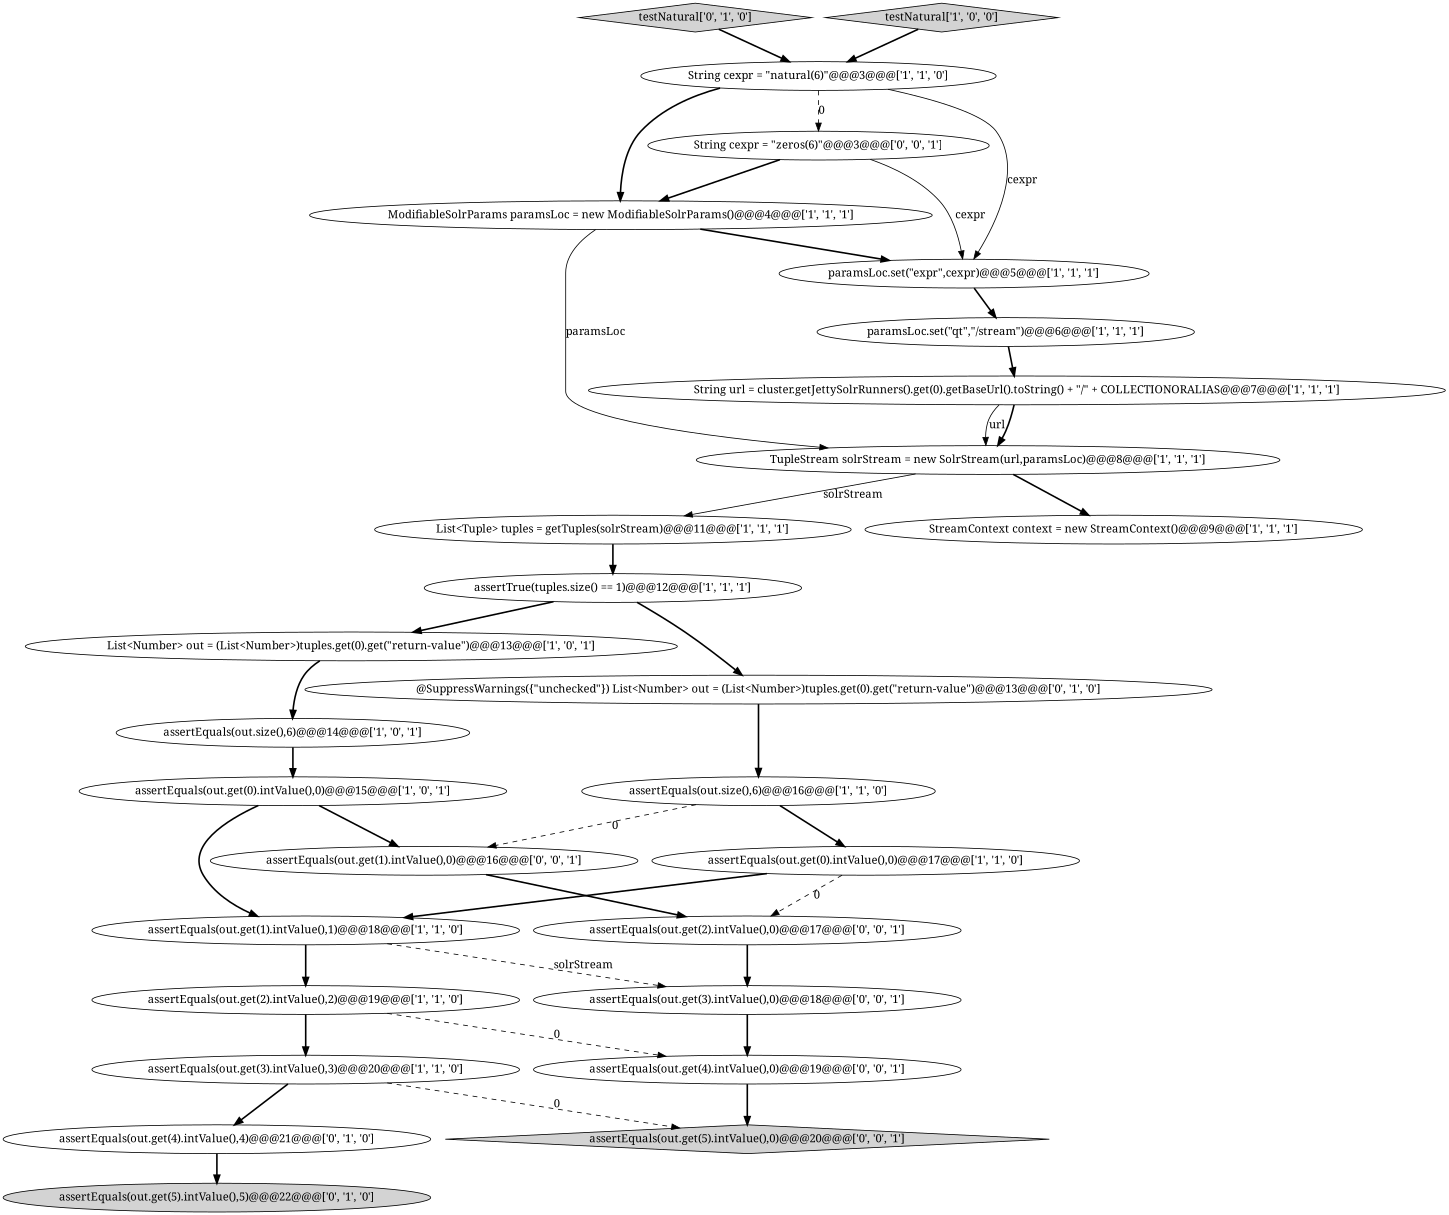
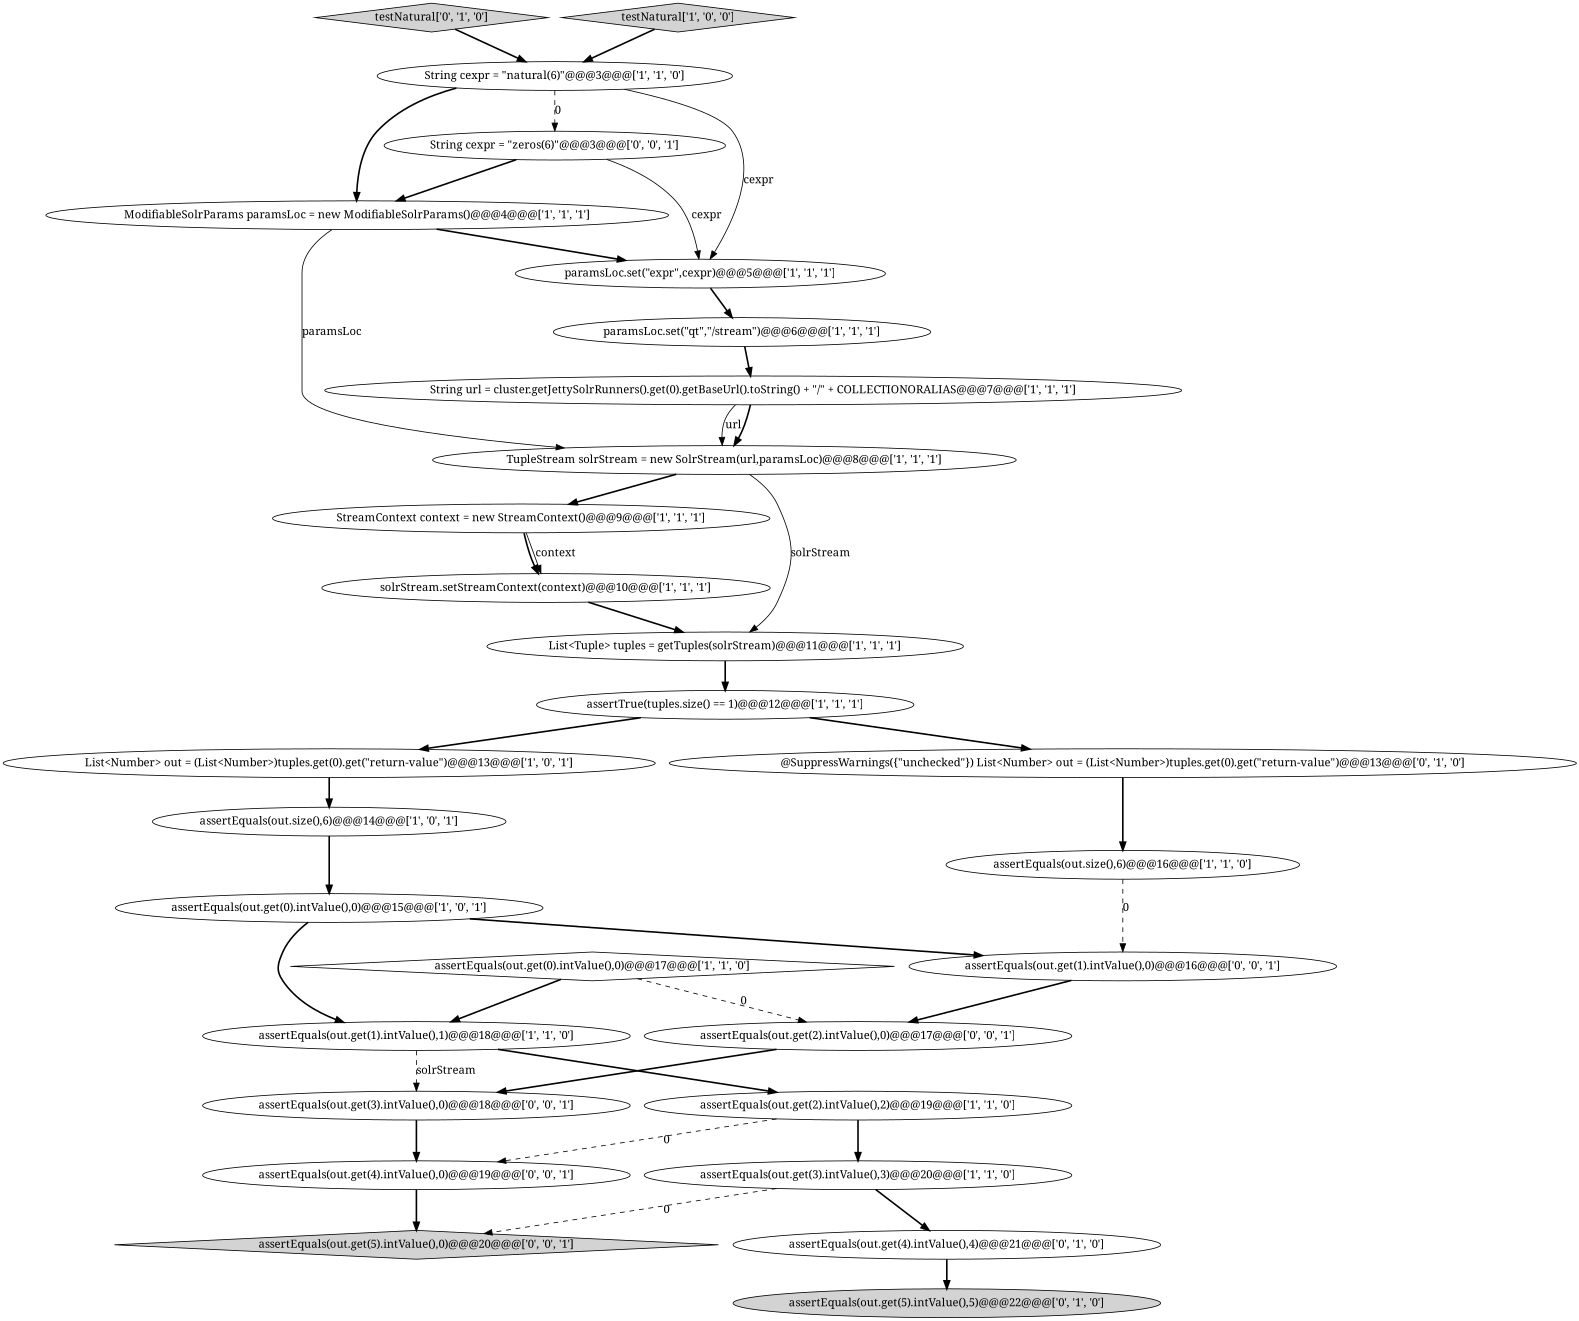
node "solrStream.setStreamContext(context)@@@10@@@['1', '1', '1']": added
edge "assertEquals(out.size(),6)@@@16@@@['1', '1', '0']" -> "assertEquals(out.get(0).intValue(),0)@@@17@@@['1', '1', '0']": removed
node "assertEquals(out.get(0).intValue(),0)@@@17@@@['1', '1', '0']": shape ellipse -> diamond
